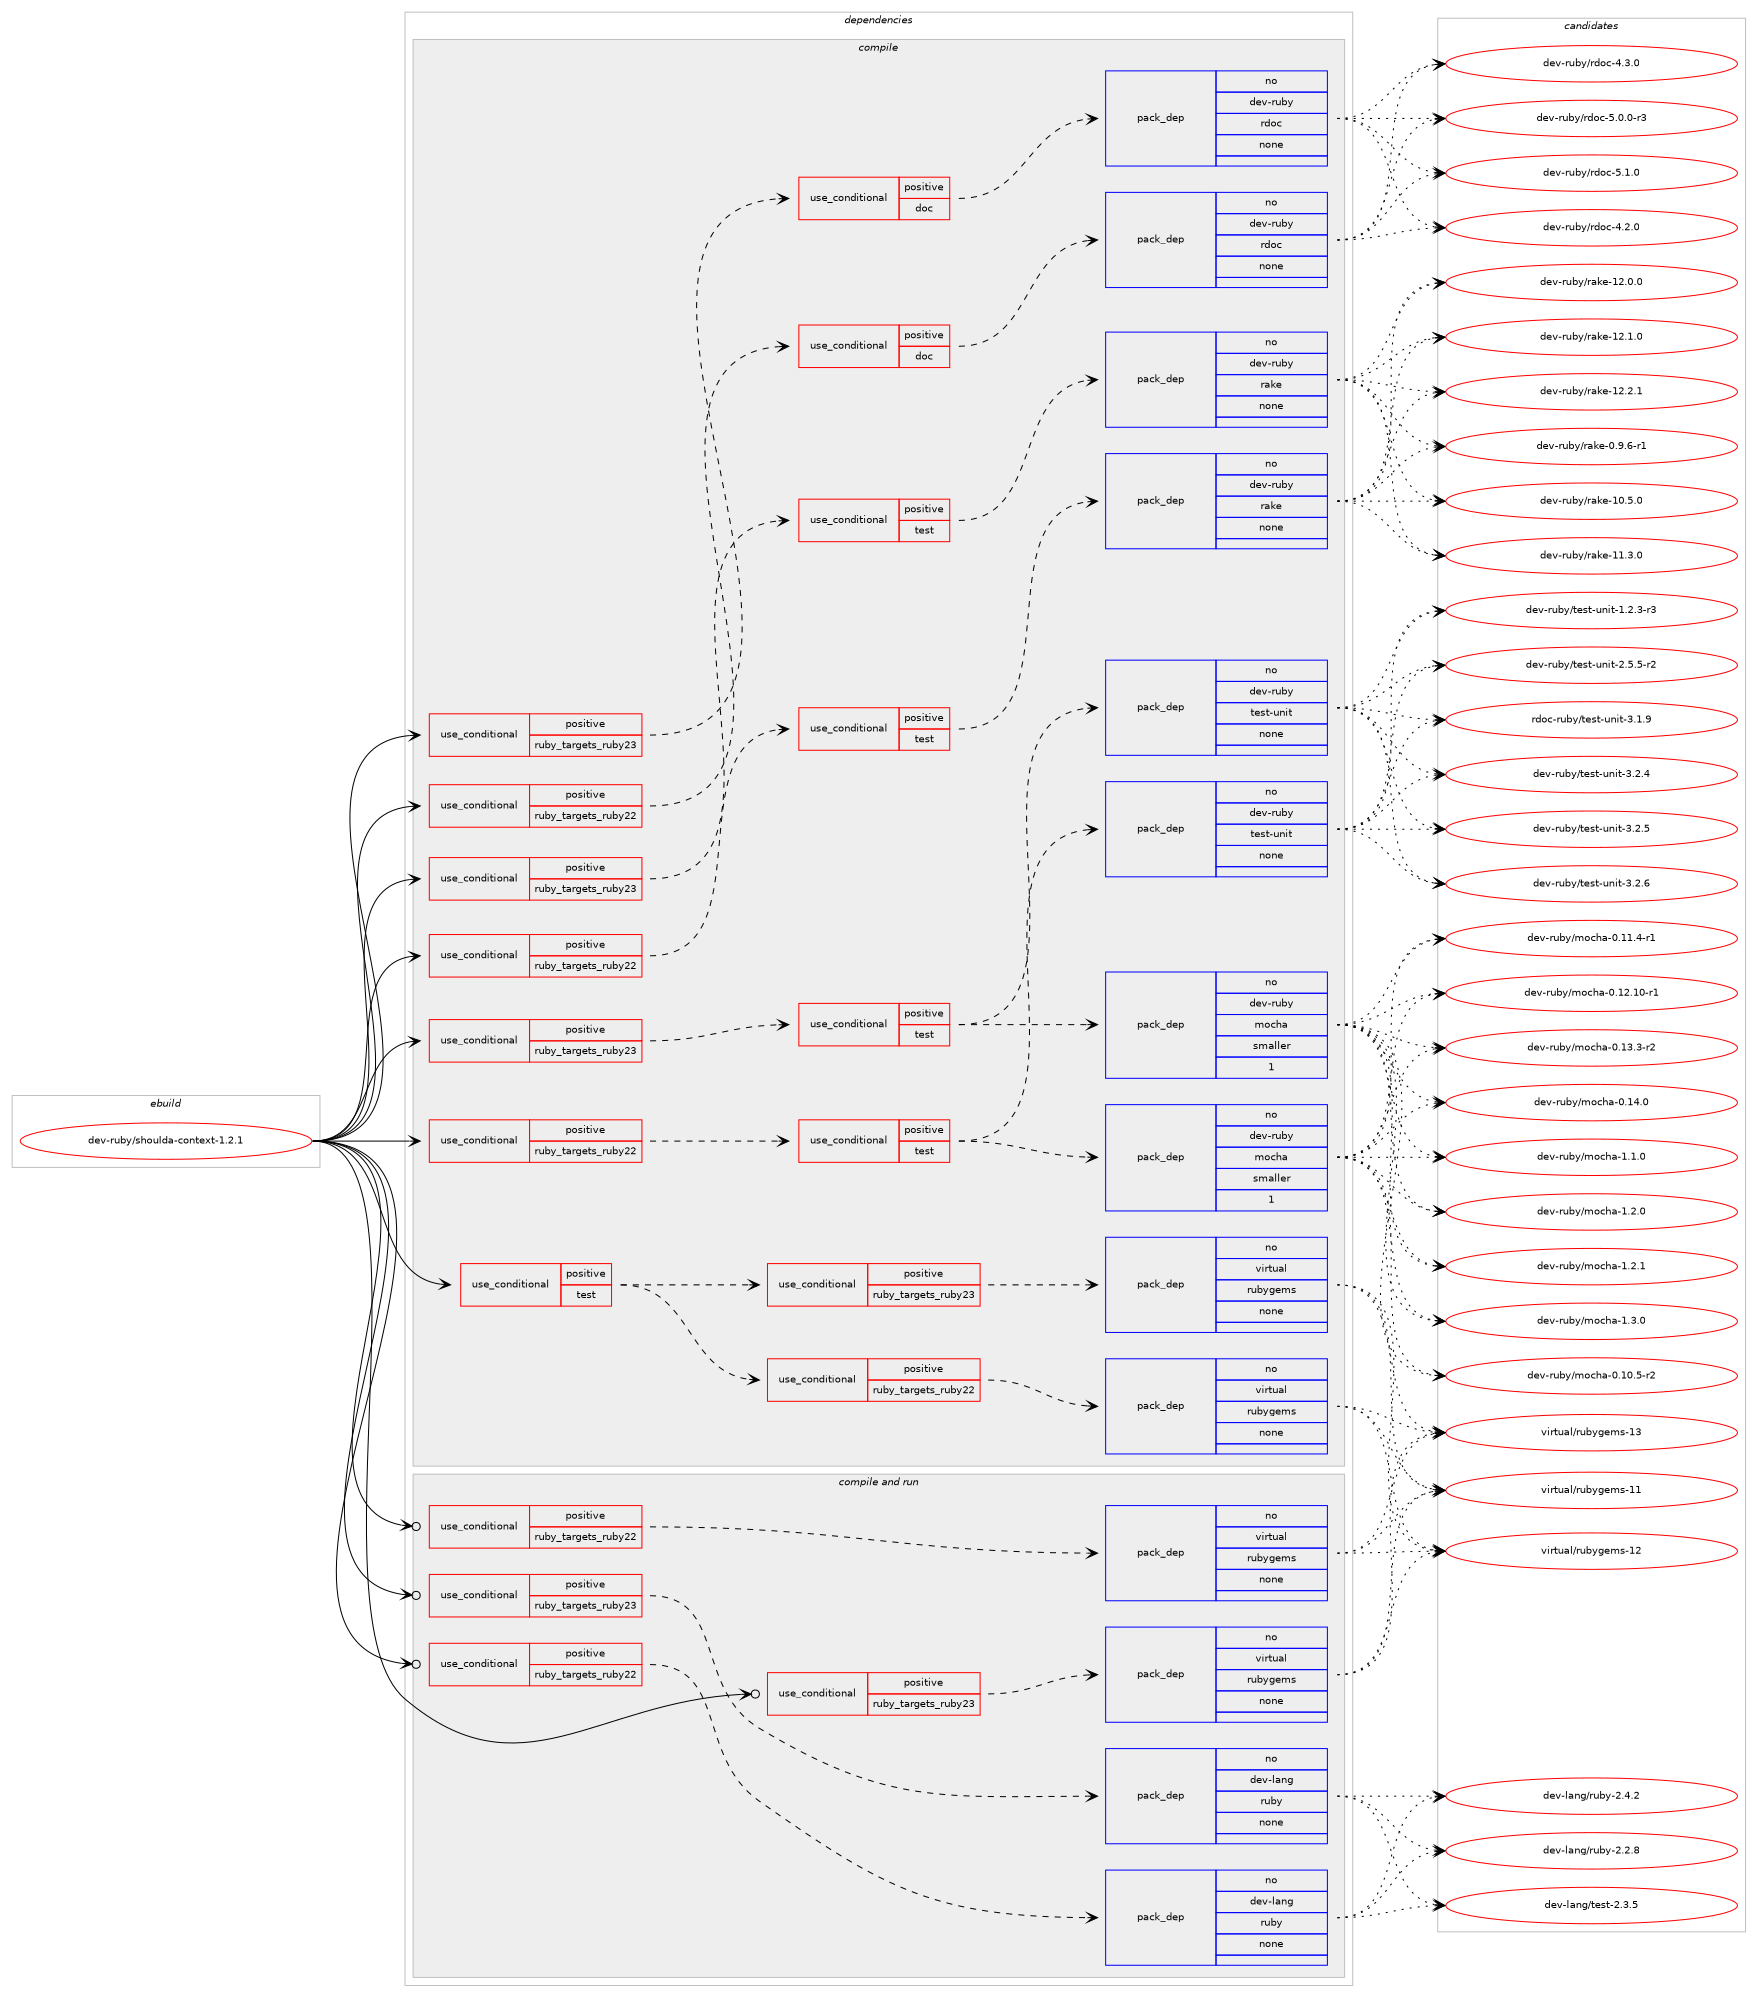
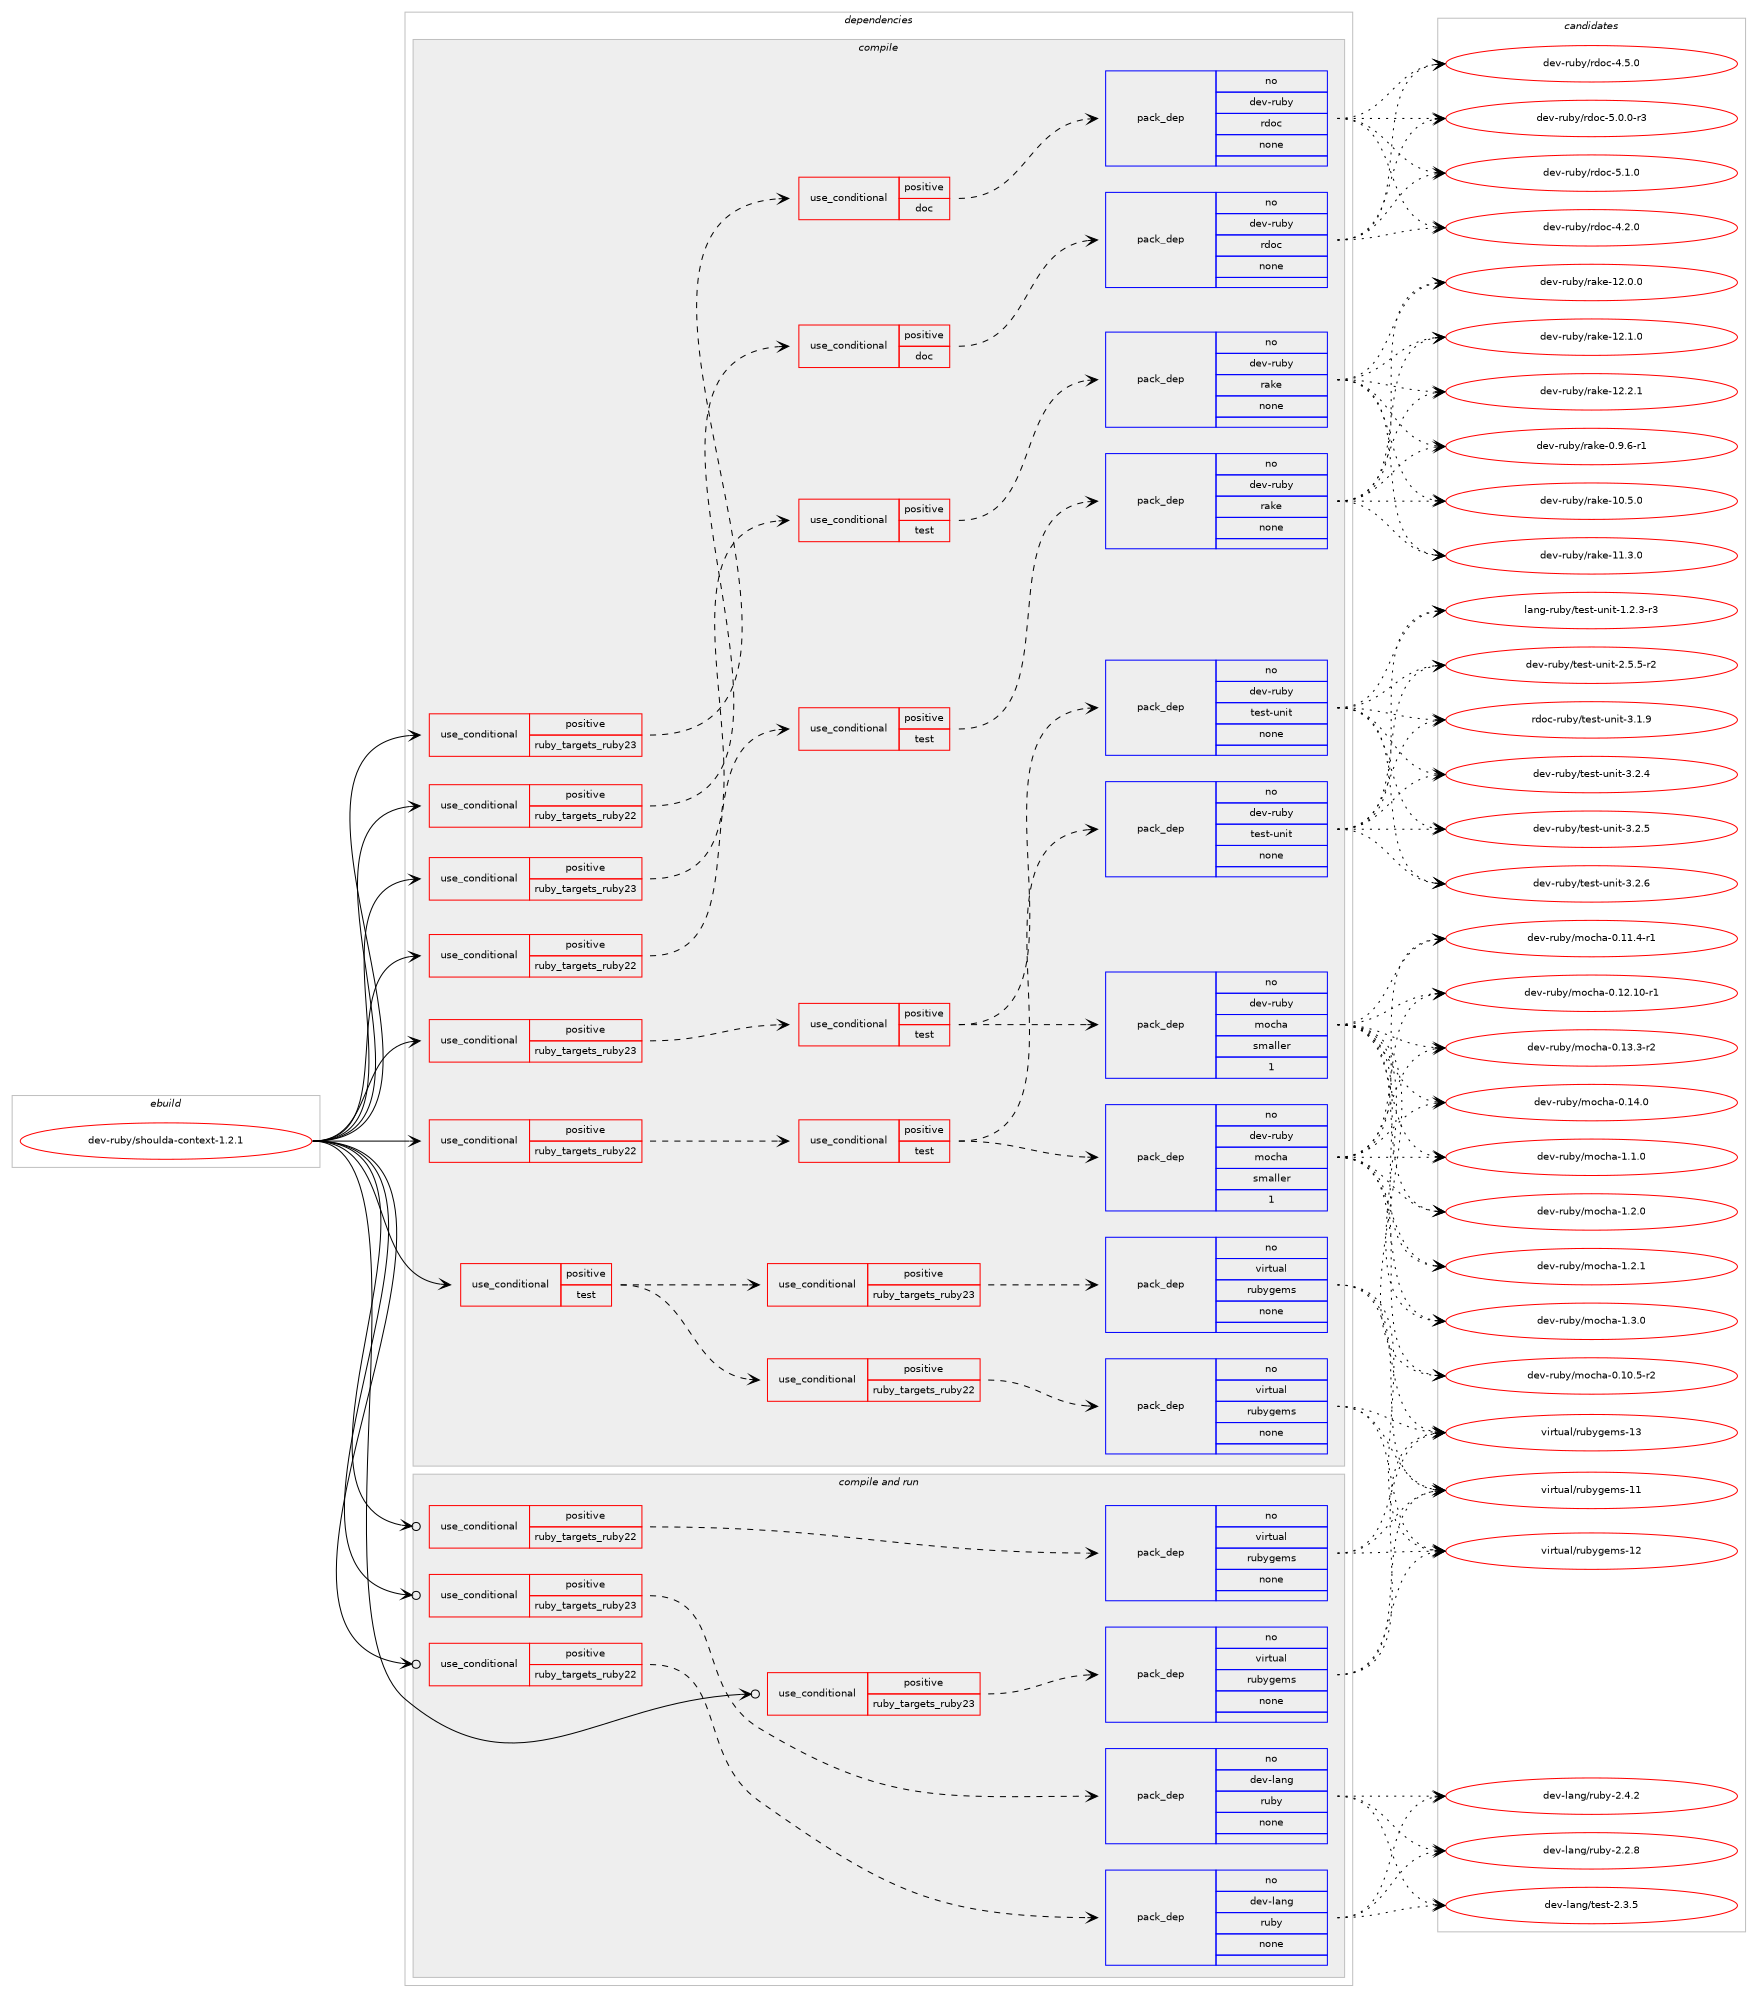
node "dev-ruby/rdoc-4.3.0": label "dev-ruby/rdoc-4.3.0" -> "dev-ruby/rdoc-4.5.0"
node "dev-ruby/test-unit-1.2.3-r3": label "dev-ruby/test-unit-1.2.3-r3" -> "lang-ruby/test-unit-1.2.3-r3"
